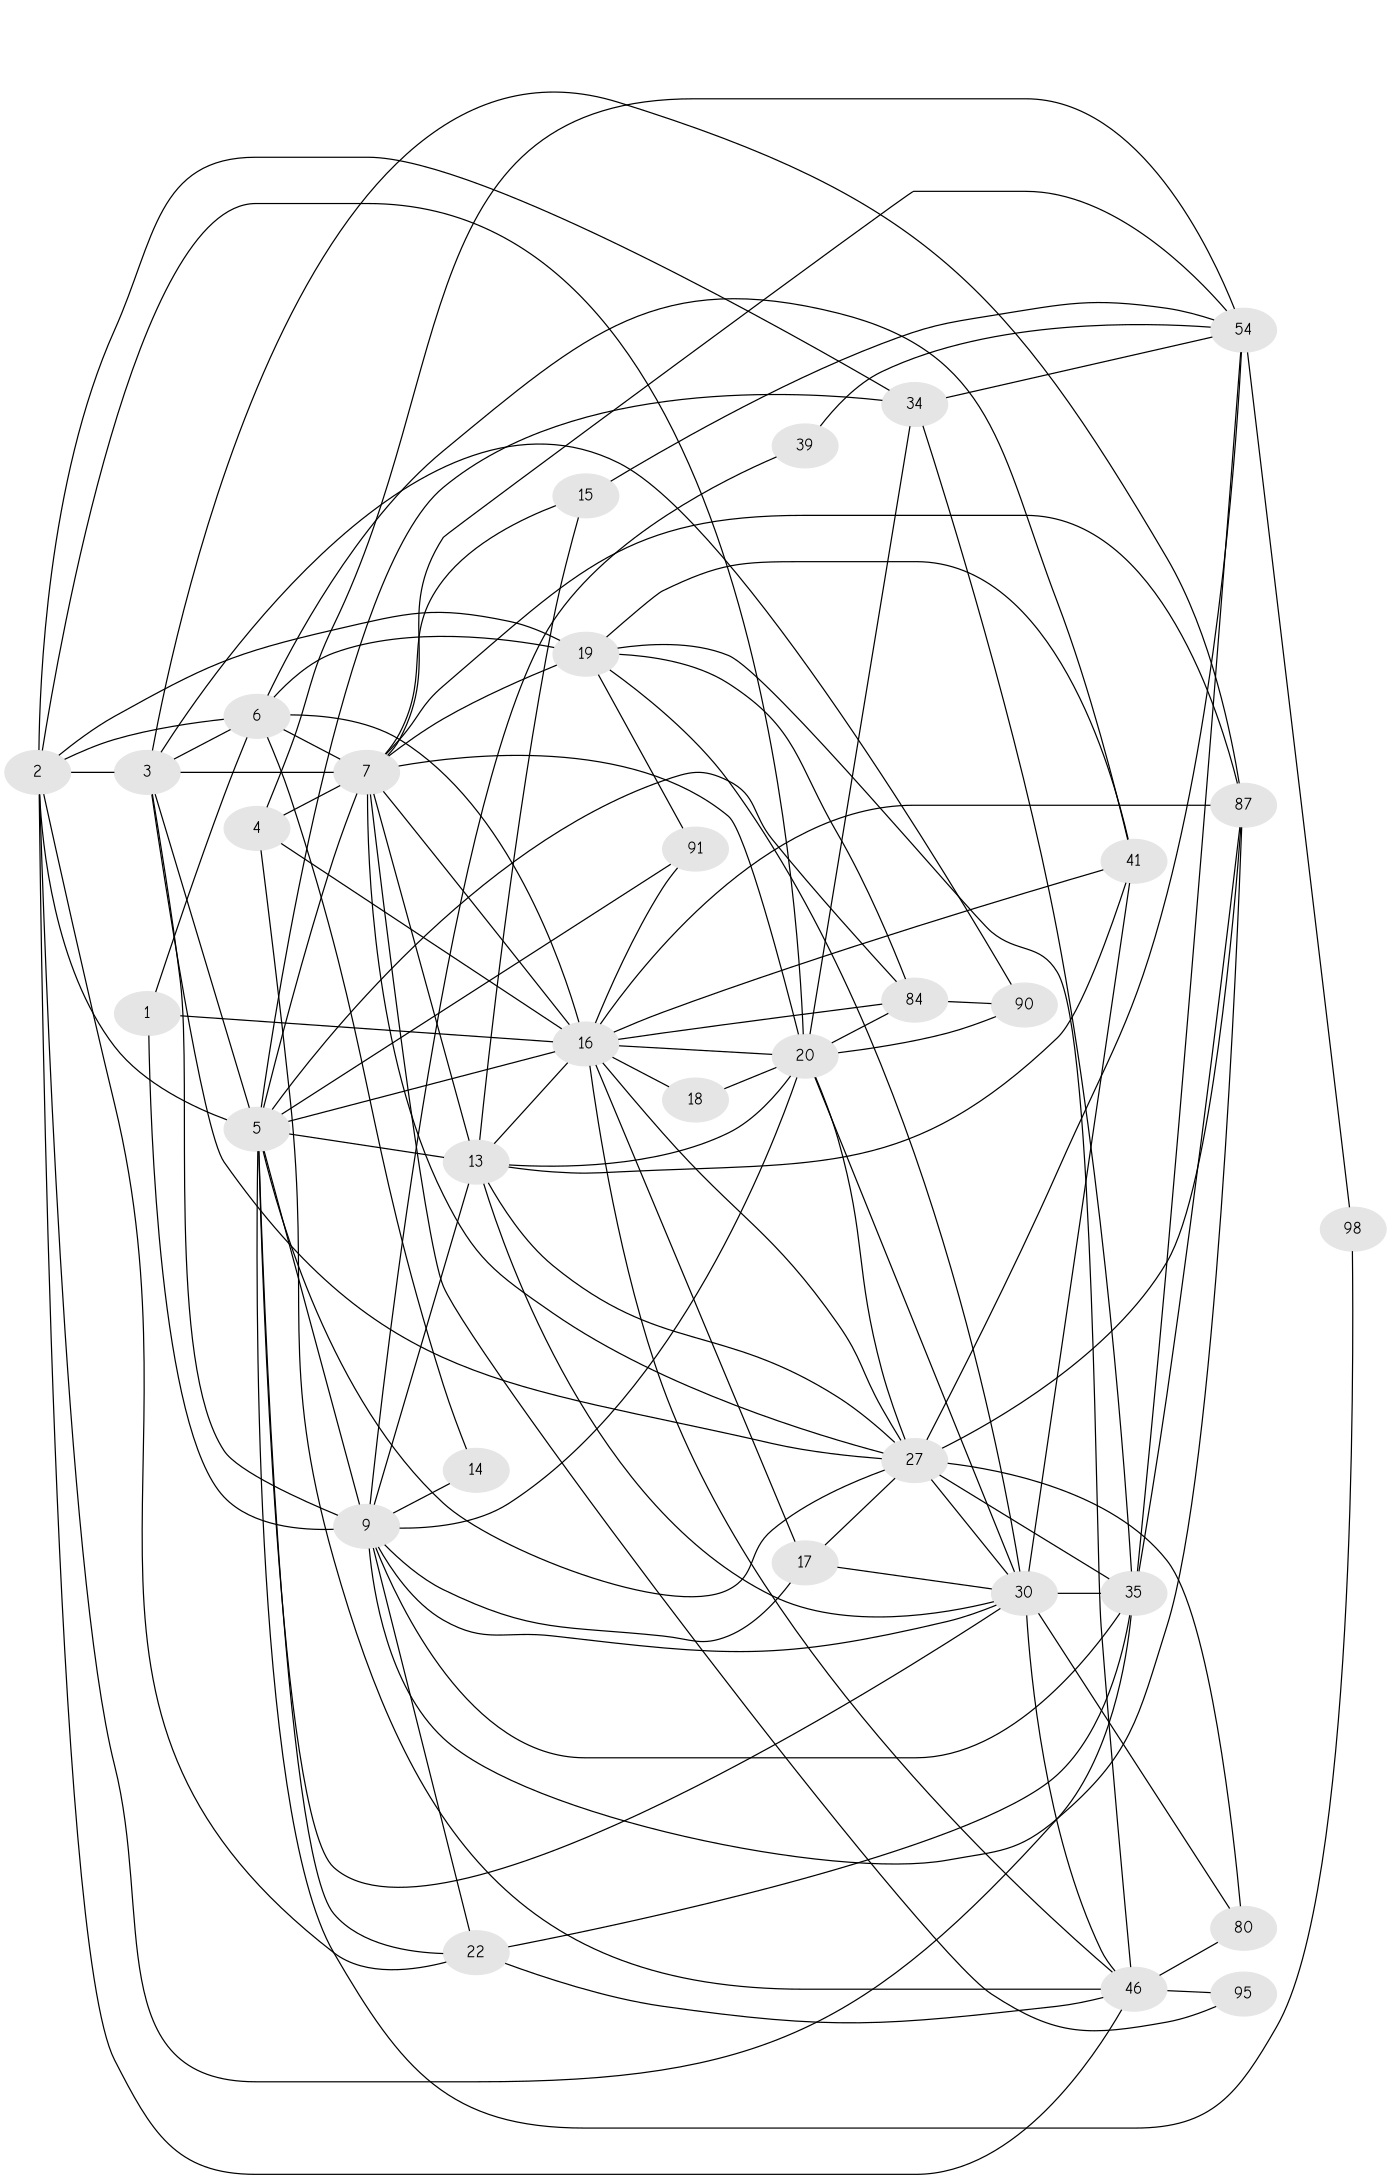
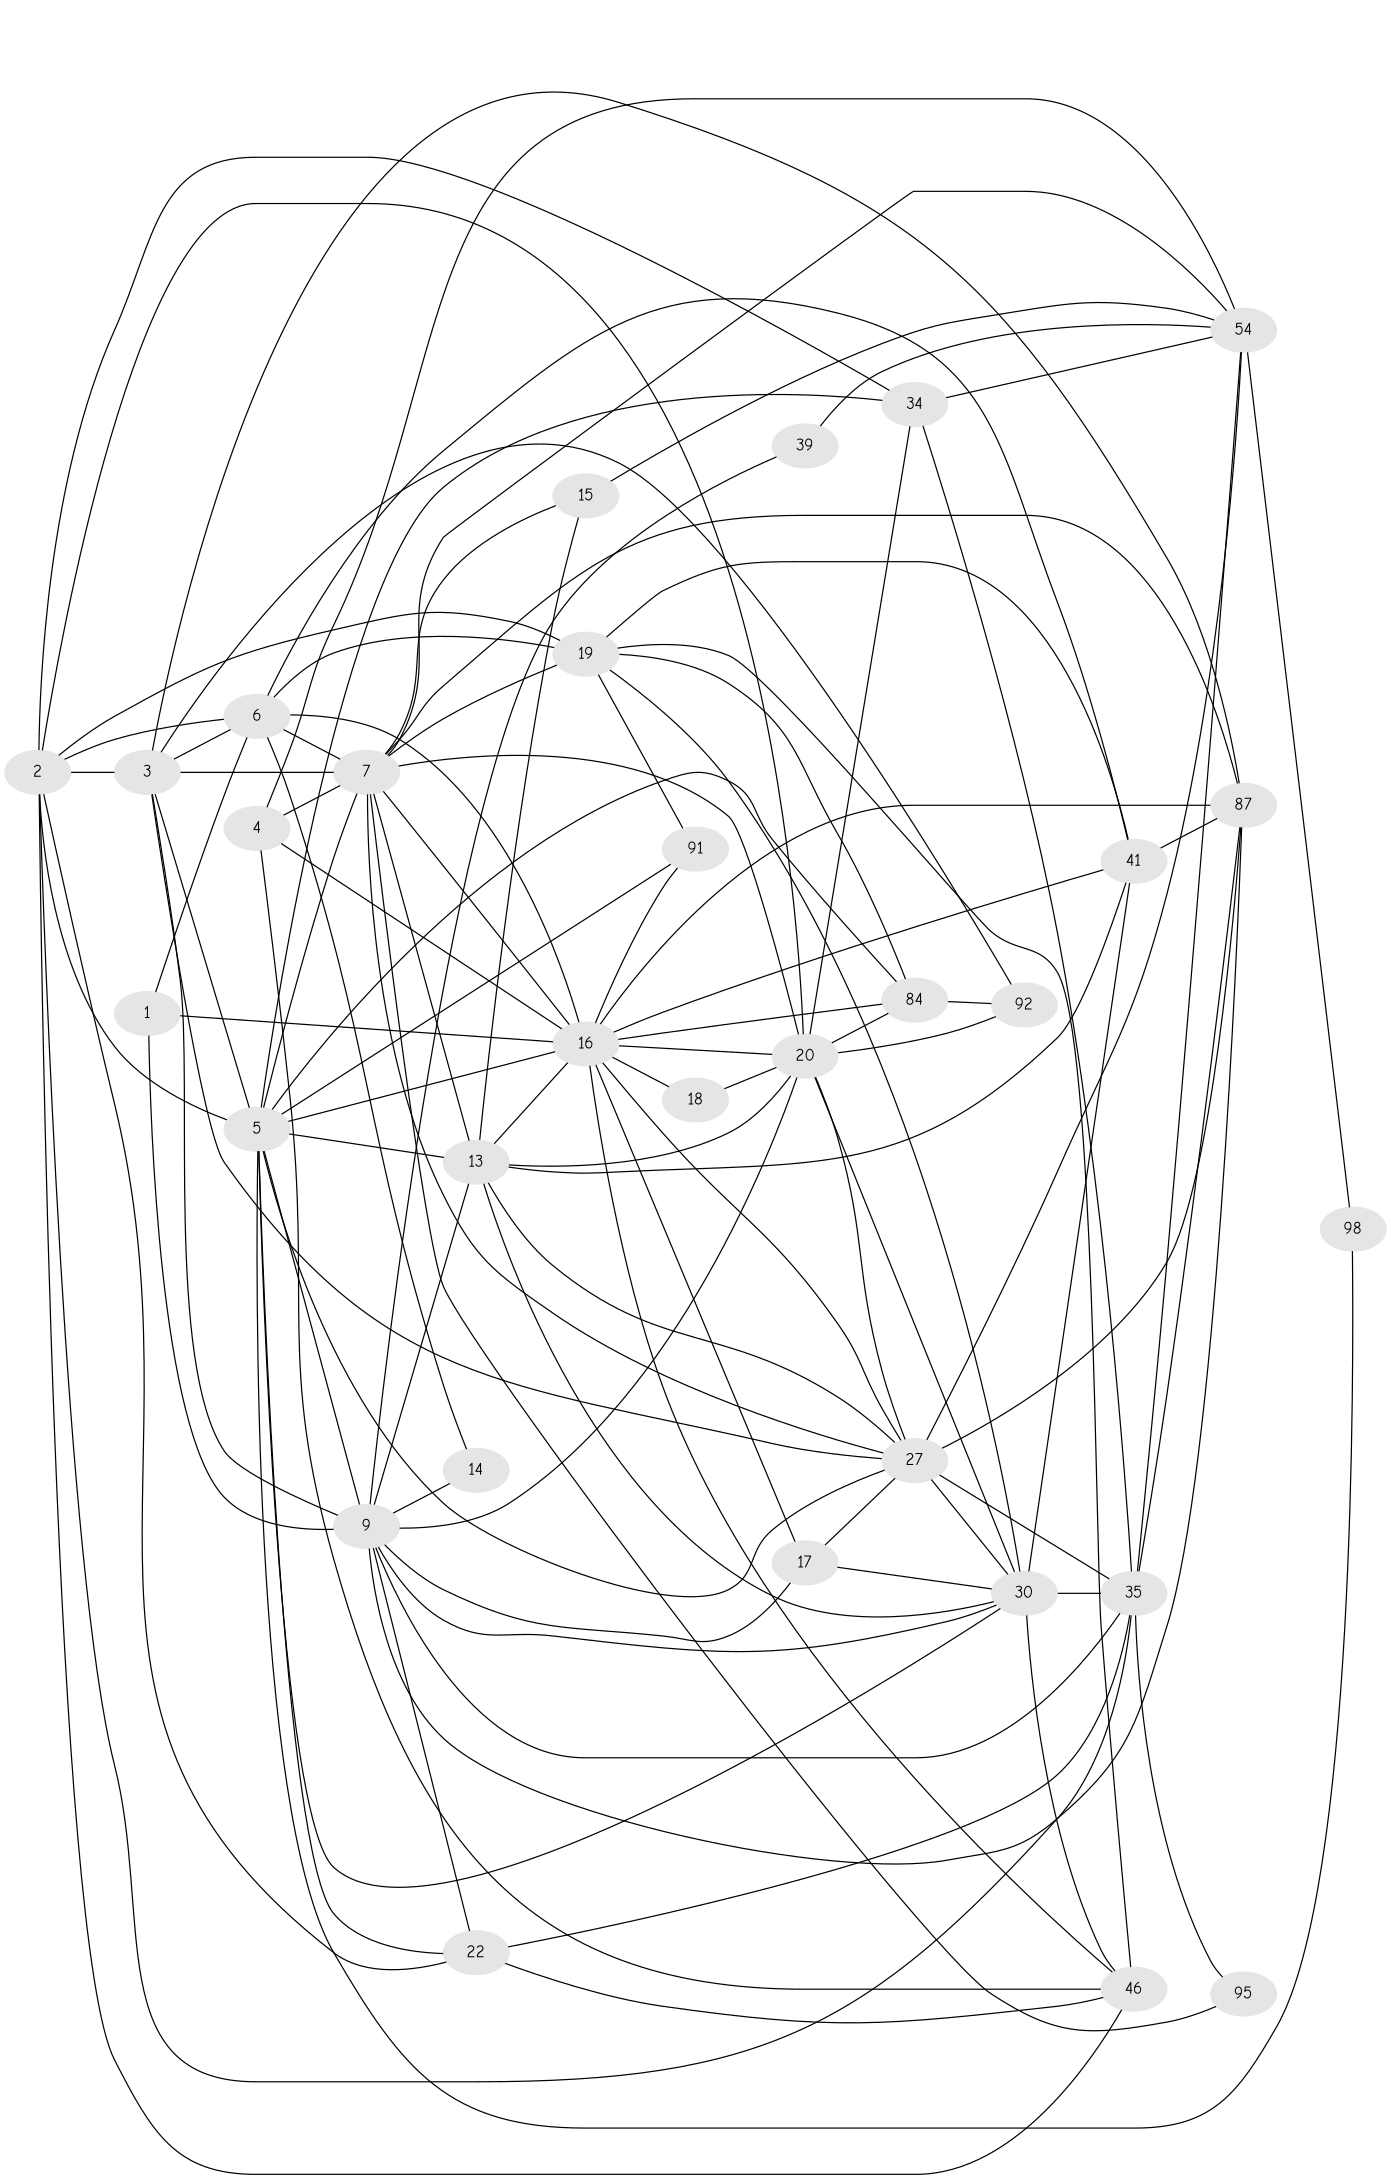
edge "87" -- "41": added
node "90": label "90" -> "92"
node "80": removed
edge "46" -- "95": now "35" -- "95"
